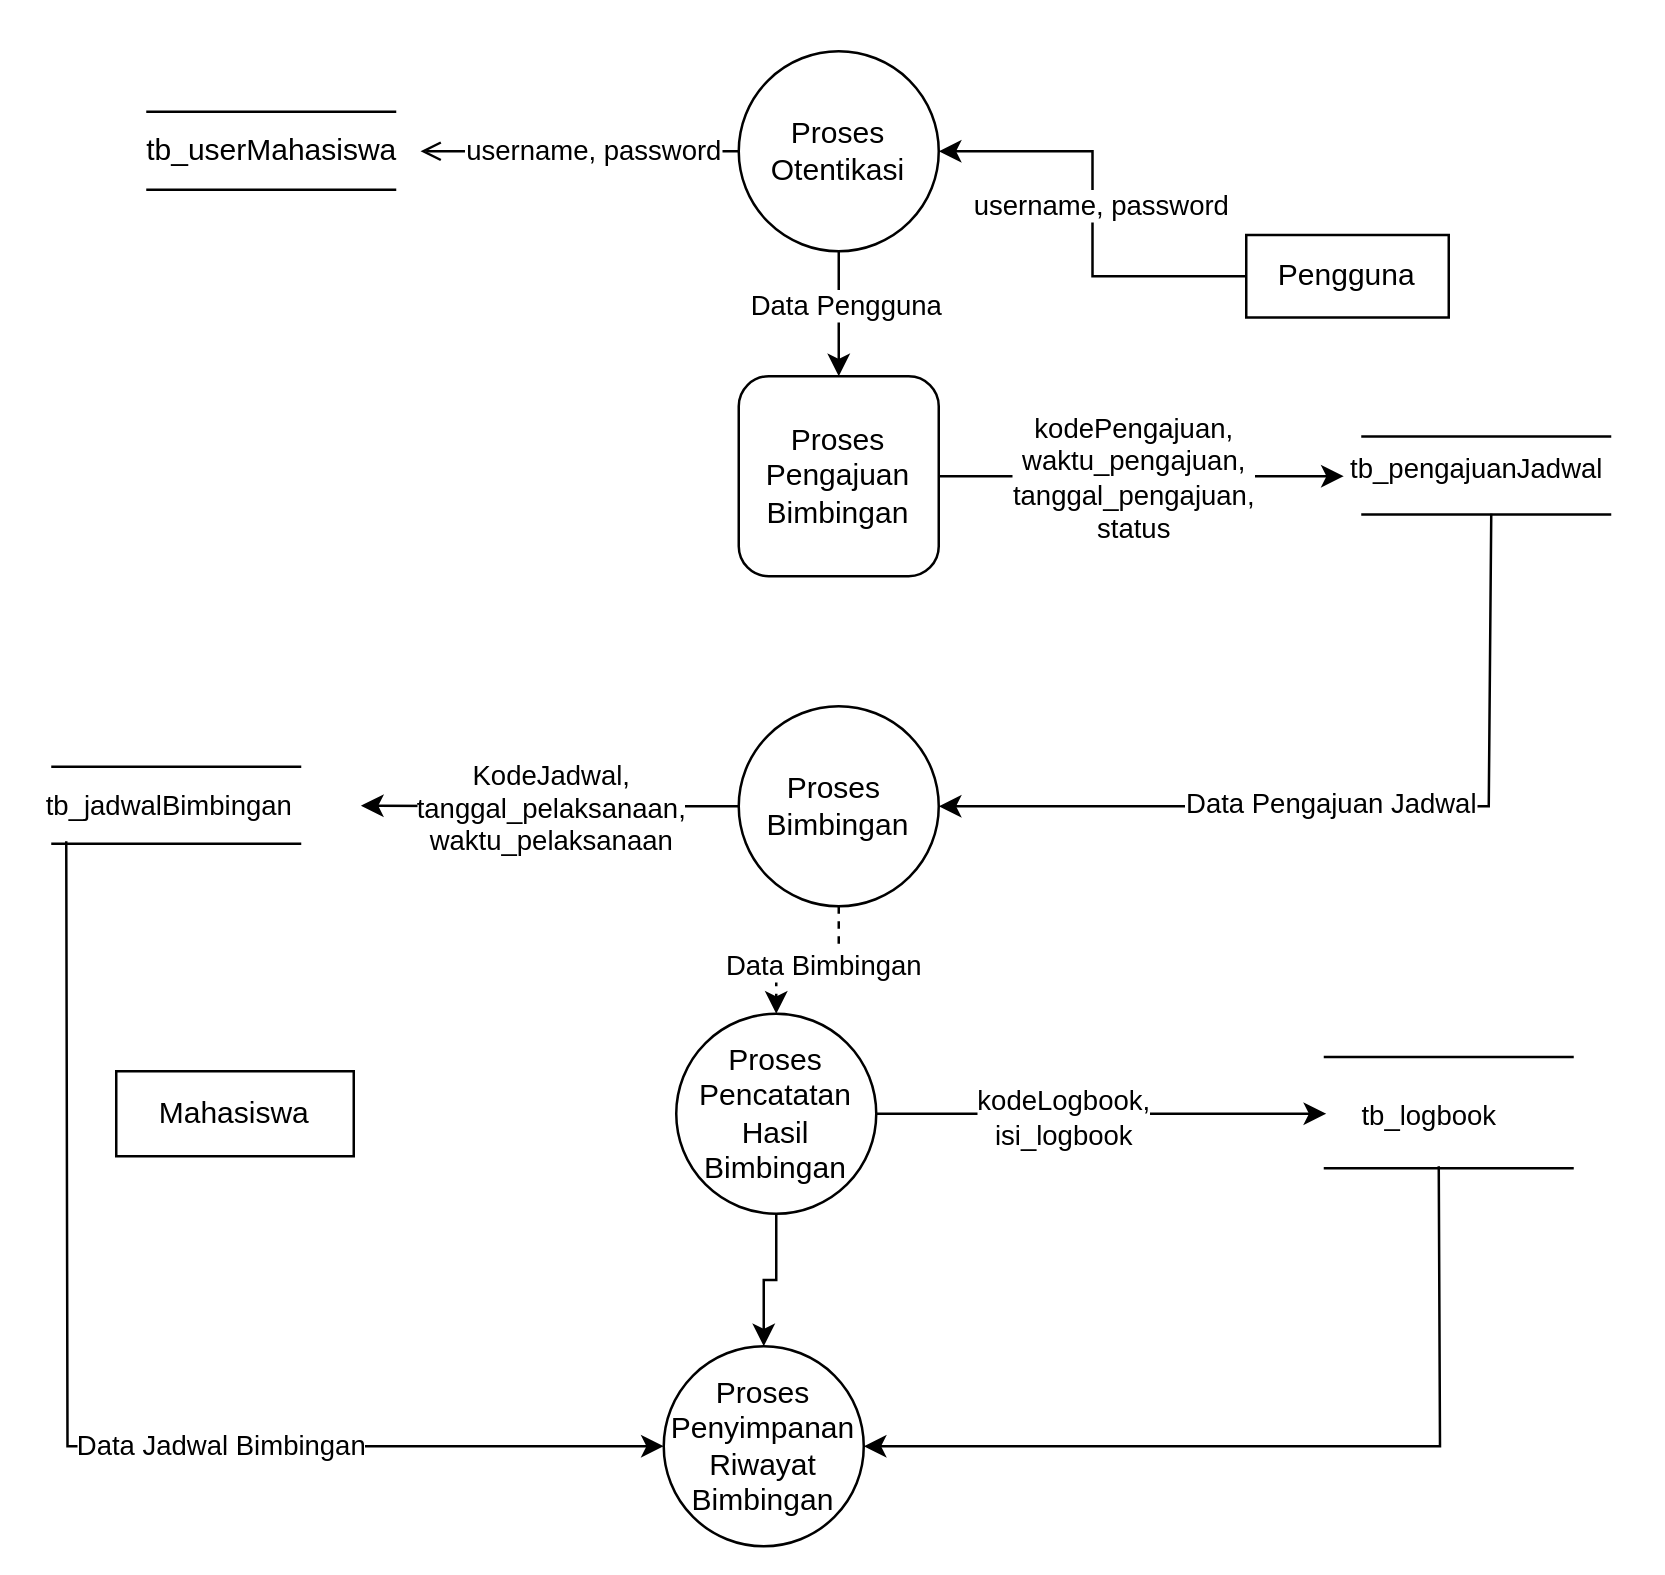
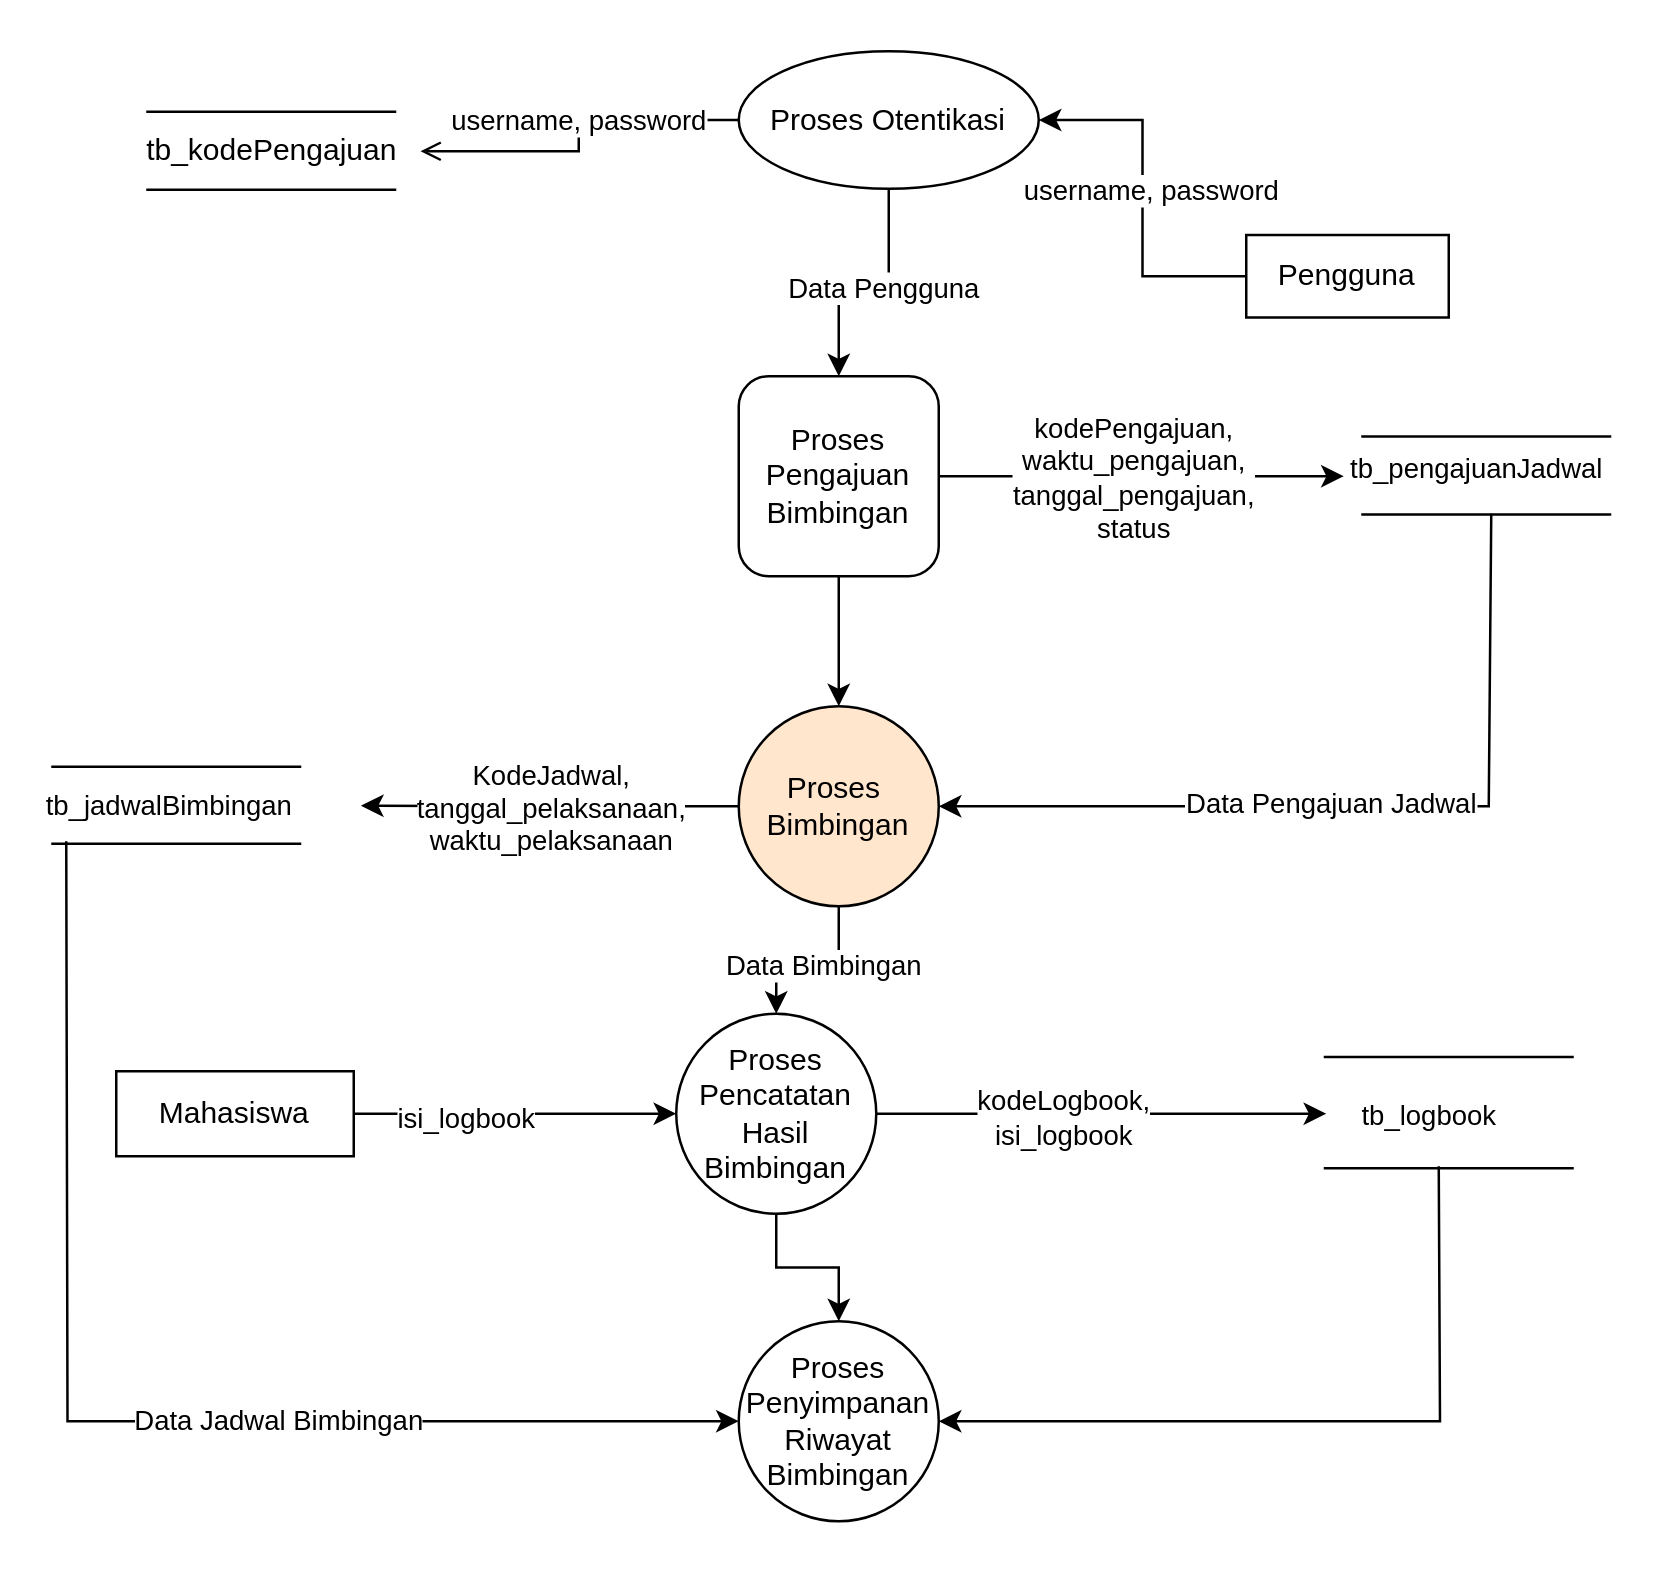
node "tb_userMahasiswa": label "tb_userMahasiswa" -> "tb_kodePengajuan"
node "Proses Otentikasi": size 200x200 -> 300x138
edge "Proses Pengajuan Bimbingan" -> "Proses Bimbingan": added
node "Proses Bimbingan": fillcolor #ffffff -> #ffe6cc
edge "Proses Bimbingan" -> "Proses Pencatatan Hasil Bimbingan": style dashed -> solid
edge "Mahasiswa" -> "Proses Pencatatan Hasil Bimbingan": added, label "isi_logbook"
node "Proses Penyimpanan Riwayat Bimbingan": moved (764, 1446) -> (839, 1421)
